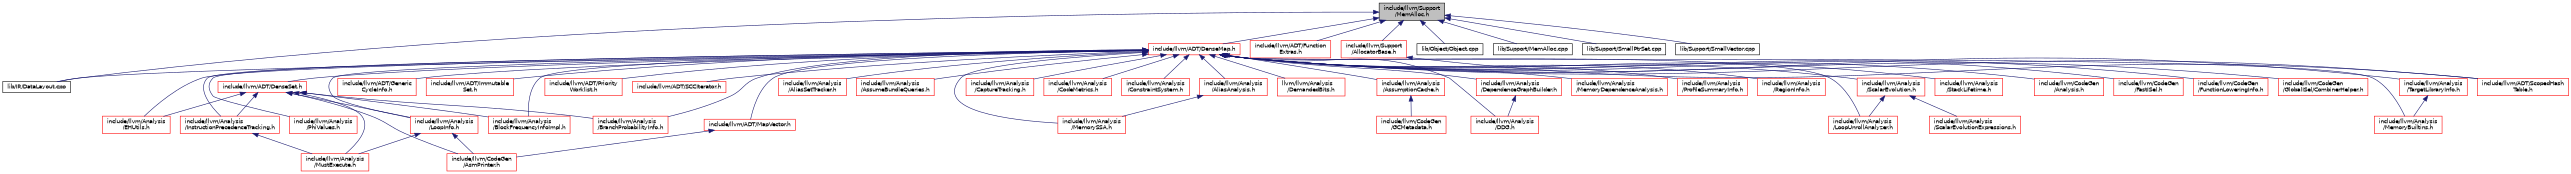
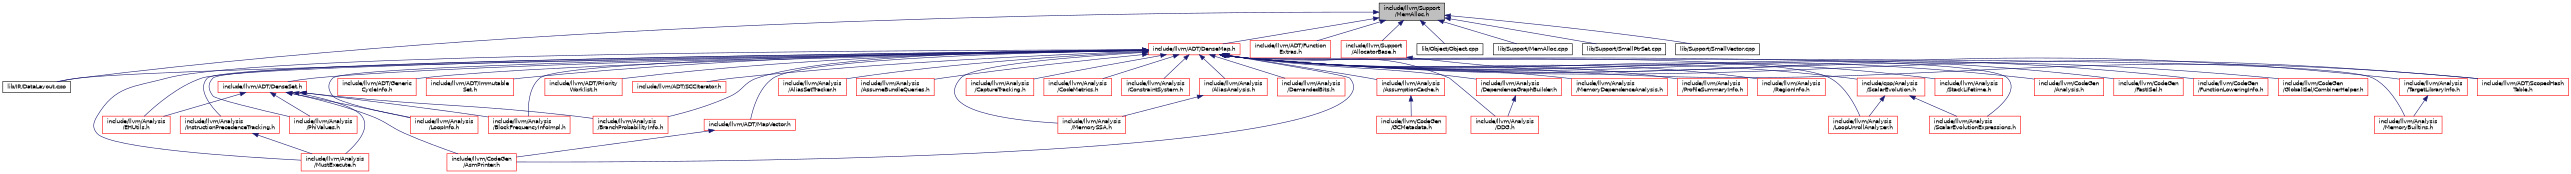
edge "include/llvm/Analysis /ScalarEvolutionExpressions.h" -> "include/llvm/ADT/DenseMap.h": added
node "llvm/llvm/Analysis /DemandedBits.h": label "llvm/llvm/Analysis /DemandedBits.h" -> "include/llvm/Analysis /DemandedBits.h"
node "include/llvm/Analysis /ScalarEvolution.h": label "include/llvm/Analysis /ScalarEvolution.h" -> "include/cpp/Analysis /ScalarEvolution.h"
edge "include/llvm/Analysis /InstructionPrecedenceTracking.h" -> "include/llvm/ADT/DenseSet.h": now "include/llvm/Analysis /PhiValues.h" -> "include/llvm/ADT/DenseSet.h"
edge "include/llvm/Analysis /MustExecute.h" -> "include/llvm/Analysis /LoopInfo.h": now "include/llvm/Analysis /MustExecute.h" -> "include/llvm/ADT/DenseMap.h"
edge "include/llvm/CodeGen /AsmPrinter.h" -> "include/llvm/Analysis /LoopInfo.h": now "include/llvm/CodeGen /AsmPrinter.h" -> "include/llvm/ADT/DenseMap.h"
